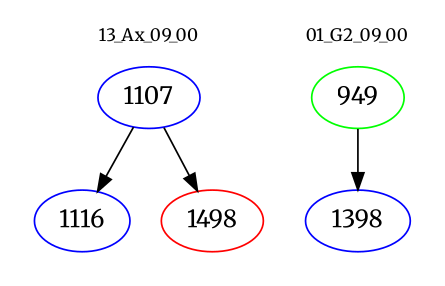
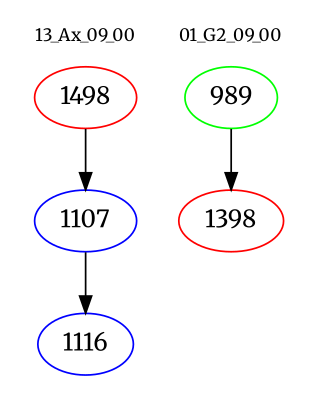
node "949": label "949" -> "989"
edge "1107" -> "1498": reversed
node "1398": color blue -> red
